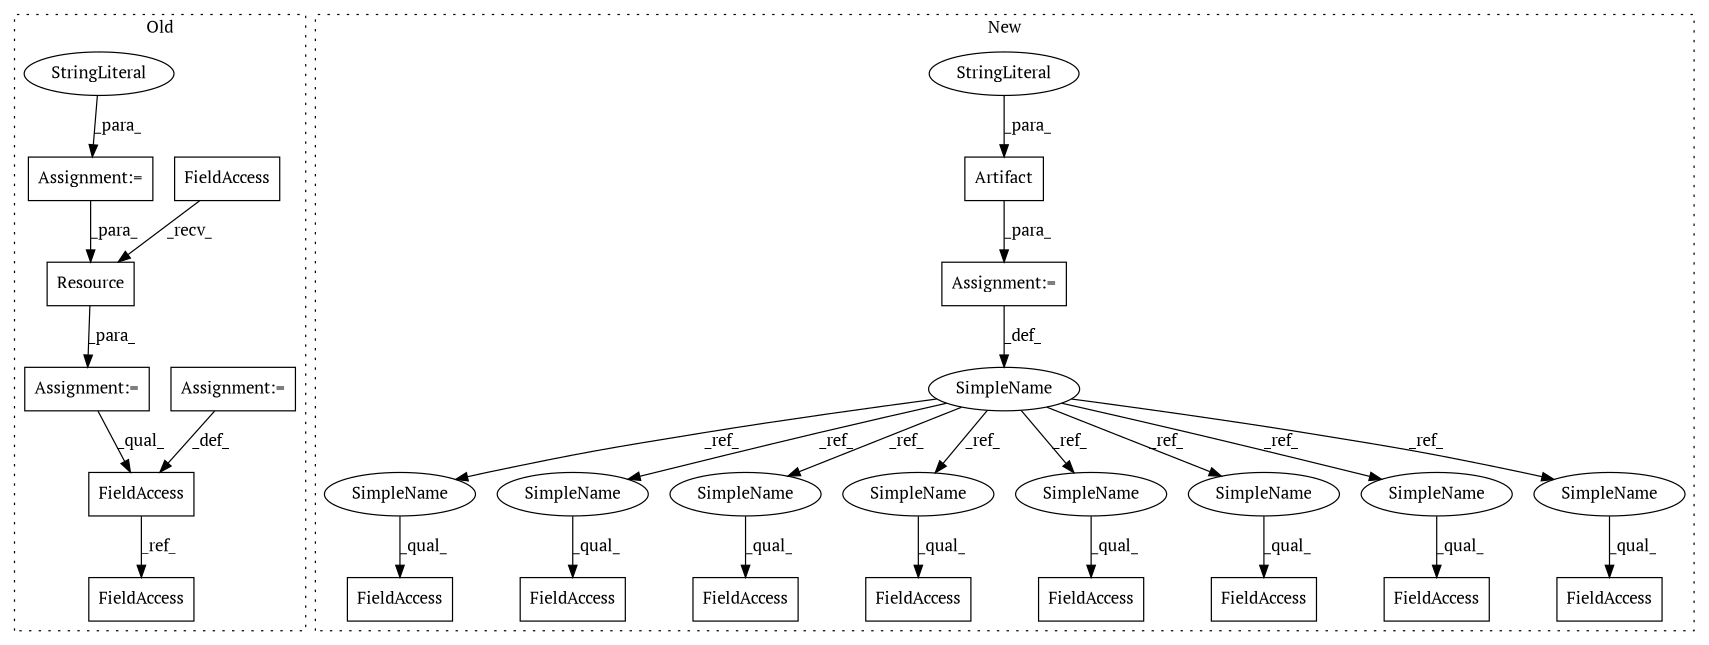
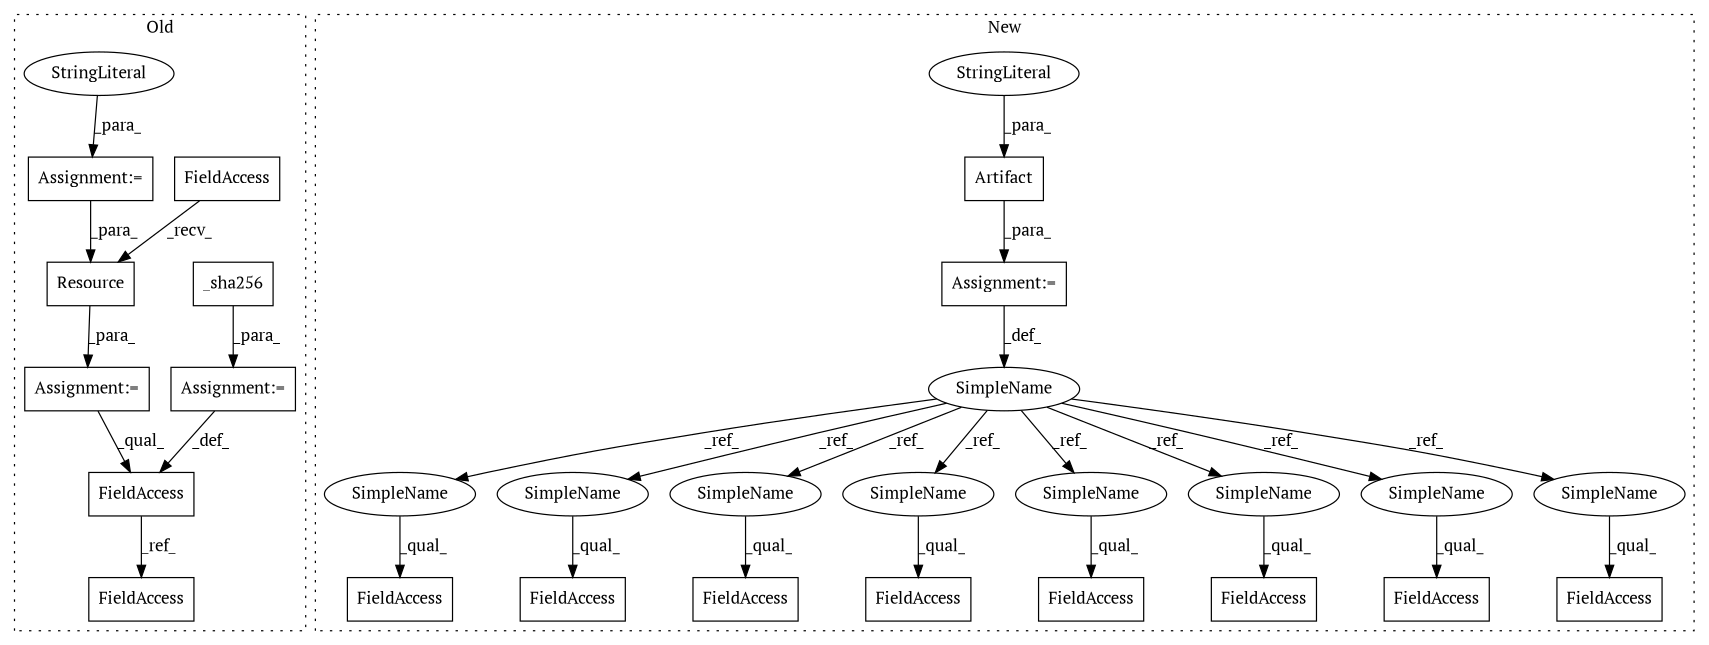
node "_sha256": added
